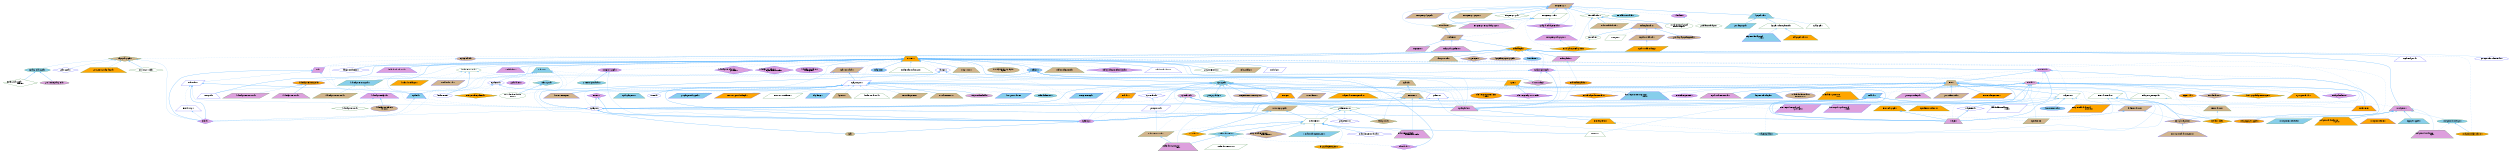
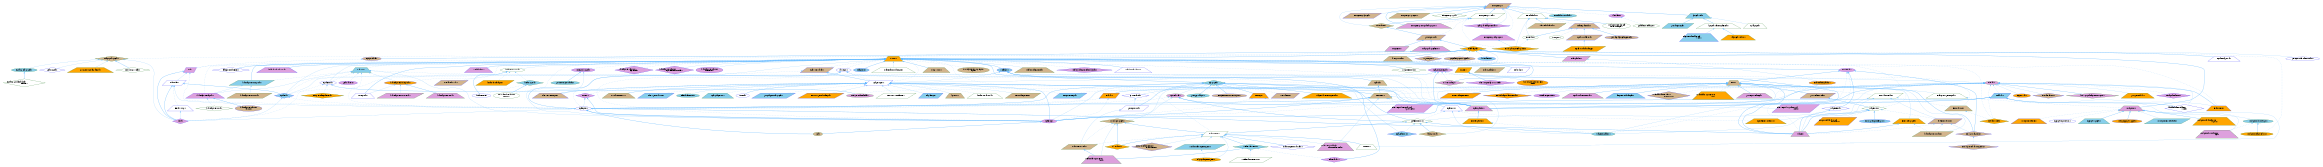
node "CookDependency.h": shape diamond -> trapezium
node "UnifiedError.h": label "UnifiedError.h" -> "AnimGraphNode.h"
node "HLODActor.h": shape parallelogram -> ellipse
node "PixelStreamingVideoInput RenderTarget.h": label "PixelStreamingVideoInput RenderTarget.h" -> "PixelStreamingVideoInput SSCSEditor.h"
node "GameplayCueManager Settings.h": label "GameplayCueManager Settings.h" -> "GameplayAbilitiesDeveloper Settings.h"
node "AnimNotify_GameplayCue.h": removed
edge "UnrealEdMisc.h" -> "Editor.h": now "UnrealEdMisc.h" -> "AnimNodeEditModes.h"
node "SlateCore.h": shape trapezium -> diamond
node "SRigVMGraphFunctionLocalization Widget.h": removed
node "MovieSceneDirectorBlueprint ConditionUtils.h": shape ellipse -> diamond
node "UnrealEdMisc.h": shape parallelogram -> diamond
node "RigVMVariableDetailCustomization.h": fillcolor orange -> plum
node "WorkflowTabManager.h": shape parallelogram -> diamond
node "ReferenceSectionSelection Widget.h": shape parallelogram -> diamond
node "VPScoutingSubsystem.h": label "VPScoutingSubsystem.h" -> "SoundWaveLoadingBehavior.h"
edge "SSkeletonWidget.h" -> "EditorViewportClient.h": removed
node "BaseAssetToolkit.h": fillcolor white -> skyblue
node "FractureTool.cpp": label "FractureTool.cpp" -> "IPixelStreamingModule.cpp"
node "DataLayerLoadingPolicy.h": added
edge "UnrealEdSharedPCH.h" -> "AssetEditorToolkit.h": added
node "BookmarkSingleViewportActions.h": shape trapezium -> diamond
